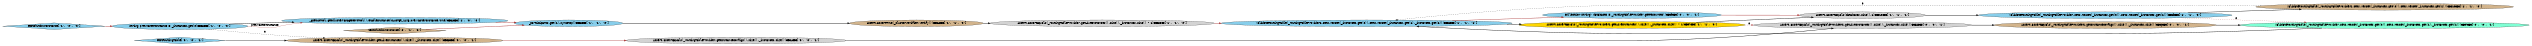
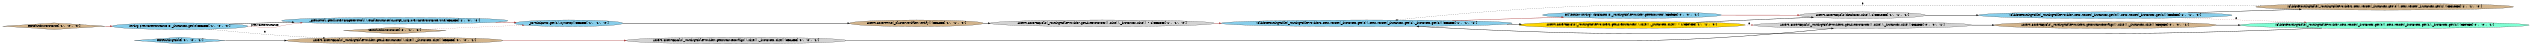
node "testShutdownInstance['1', '0', '0']": fillcolor skyblue -> tan
edge "testShutdownInstance['0', '1', '0']" -> "_participants.get(1).syncStop()@@@3@@@['1', '1', '0']": style bold -> dashed
